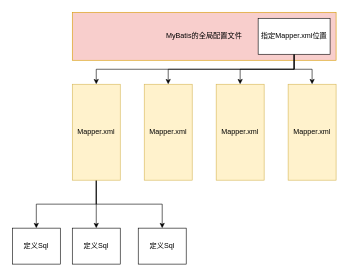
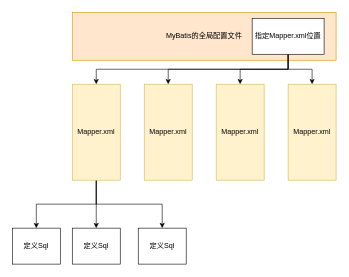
node "MyBatis的全局配置文件": fillcolor #f8cecc -> #ffe6cc
node "指定Mapper.xml位置": moved (294, 36) -> (288, 36)
